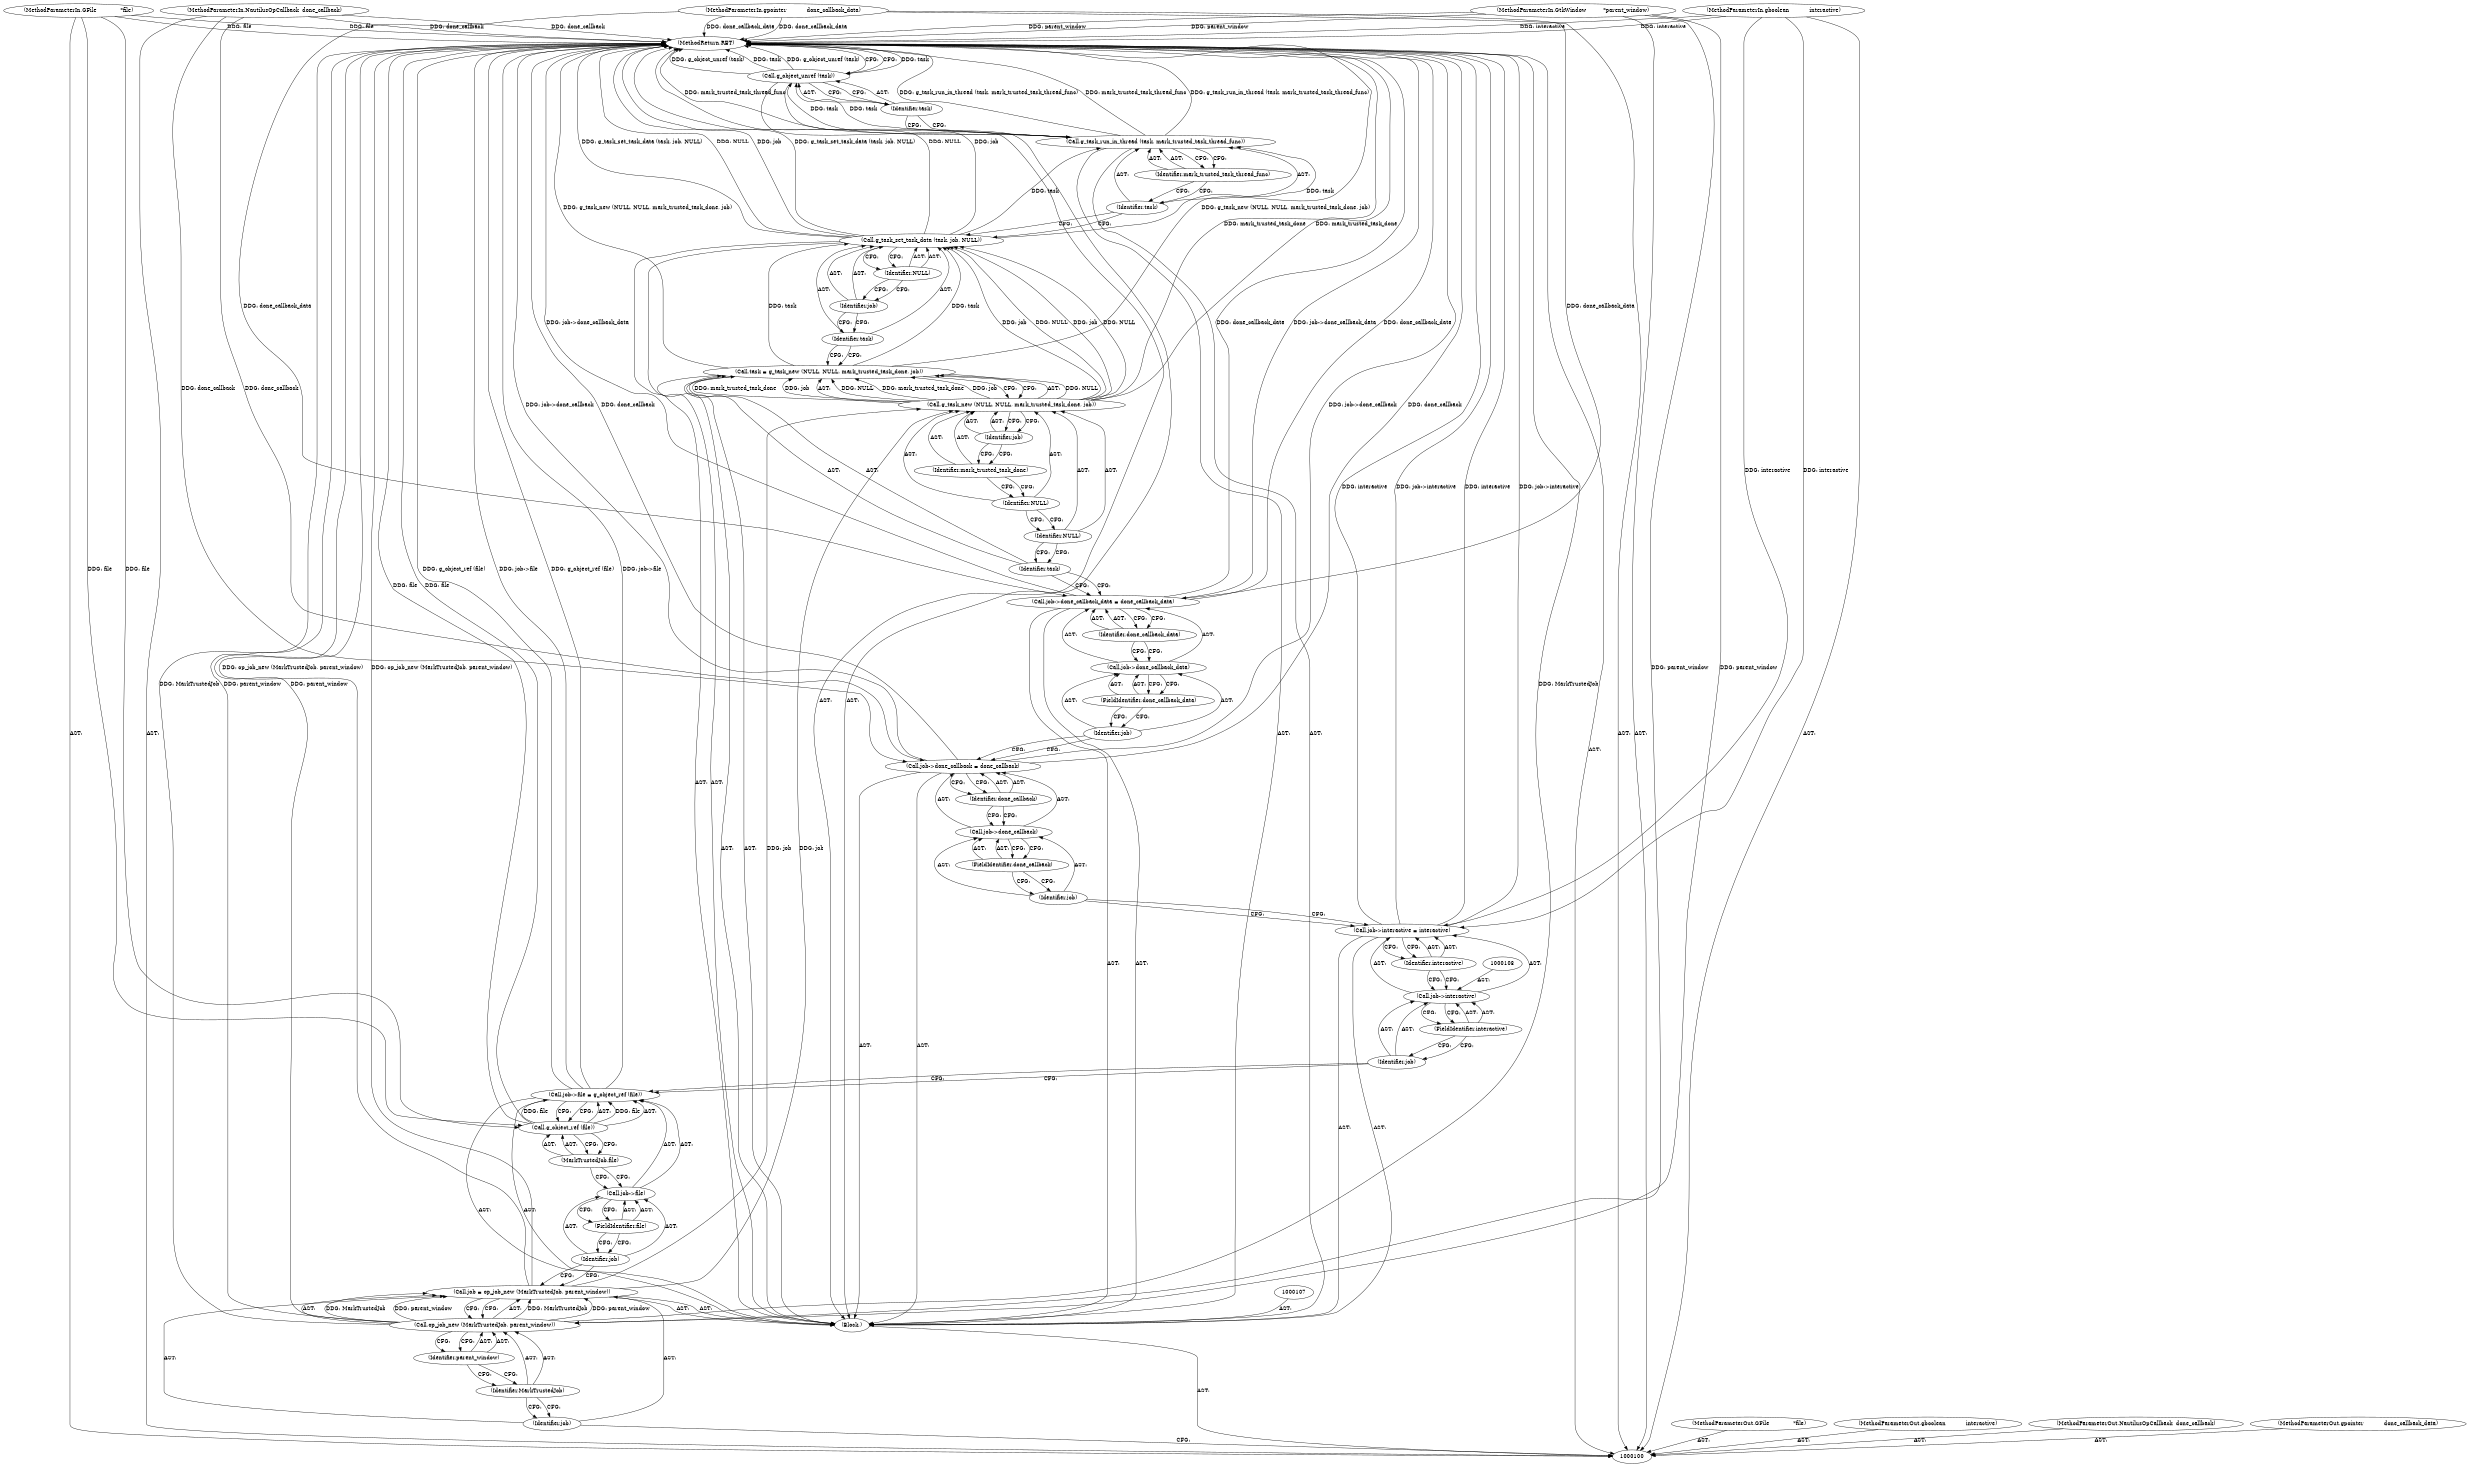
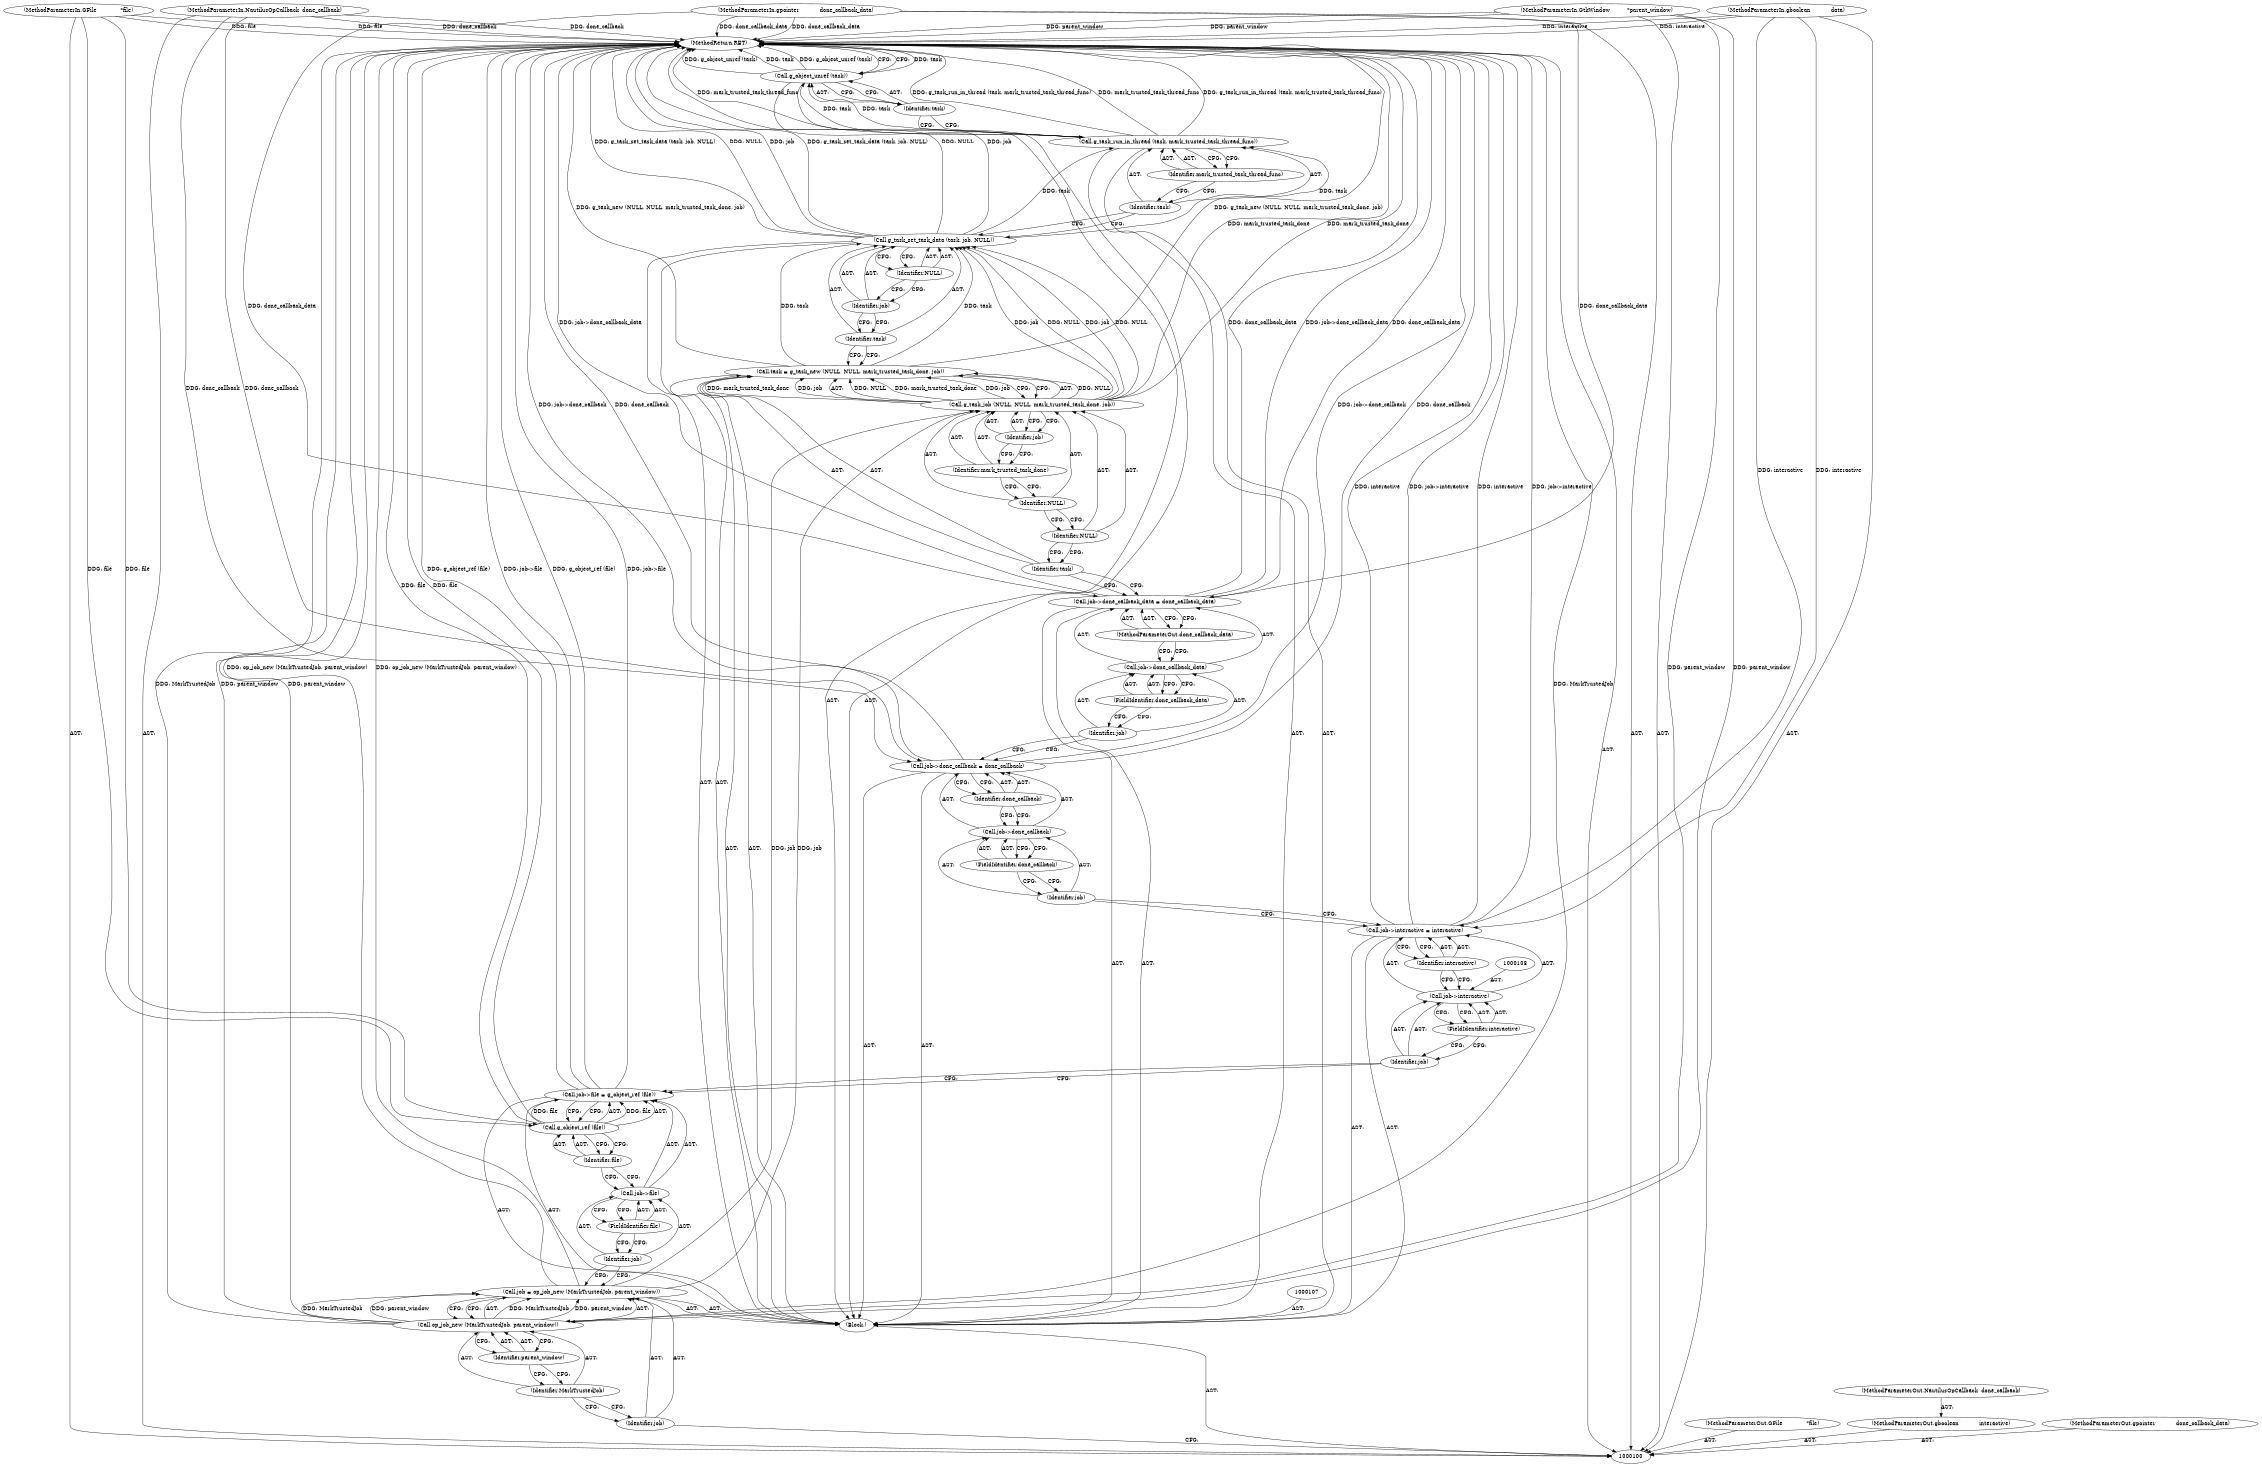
node "(MethodParameterIn,gboolean            interactive)": label "(MethodParameterIn,gboolean            interactive)" -> "(MethodParameterIn,gboolean            data)"
node "(Call,g_task_new (NULL, NULL, mark_trusted_task_done, job))": label "(Call,g_task_new (NULL, NULL, mark_trusted_task_done, job))" -> "(Call,g_task_job (NULL, NULL, mark_trusted_task_done, job))"
node "(Identifier,done_callback_data)": label "(Identifier,done_callback_data)" -> "(MethodParameterOut,done_callback_data)"
node "(MarkTrustedJob,file)": label "(MarkTrustedJob,file)" -> "(Identifier,file)"
edge "(MethodParameterOut,NautilusOpCallback  done_callback)" -> "1000100": now "(MethodParameterOut,NautilusOpCallback  done_callback)" -> "(MethodParameterOut,gboolean            interactive)"
